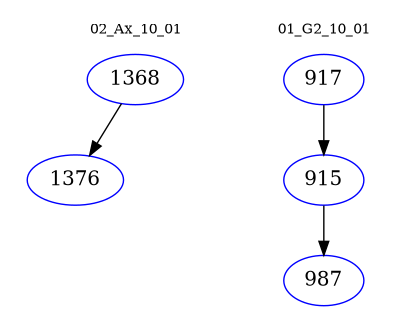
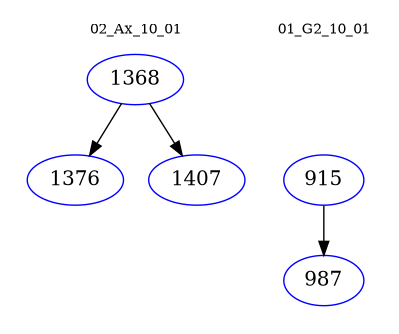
node "917": removed
node "1407": added
